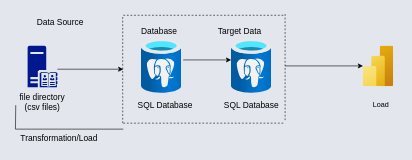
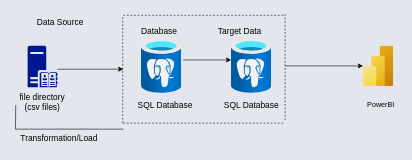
node "Load": label "Load" -> "PowerBI"
